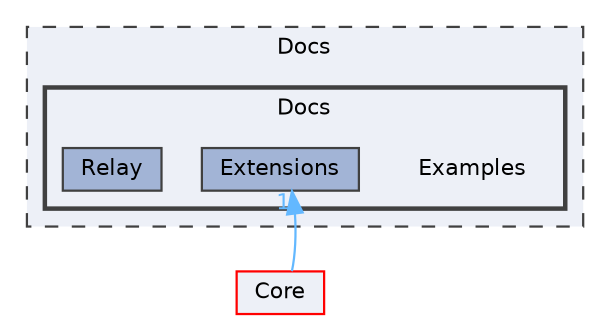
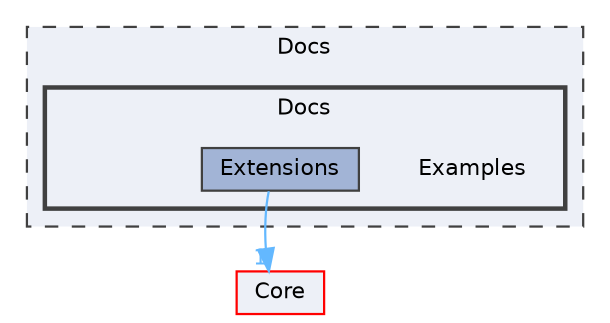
node "Relay": removed
edge "Core" -> "Extensions": reversed
